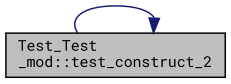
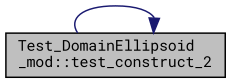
node "Test_Test _mod::test_construct_2": label "Test_Test _mod::test_construct_2" -> "Test_DomainEllipsoid _mod::test_construct_2"
